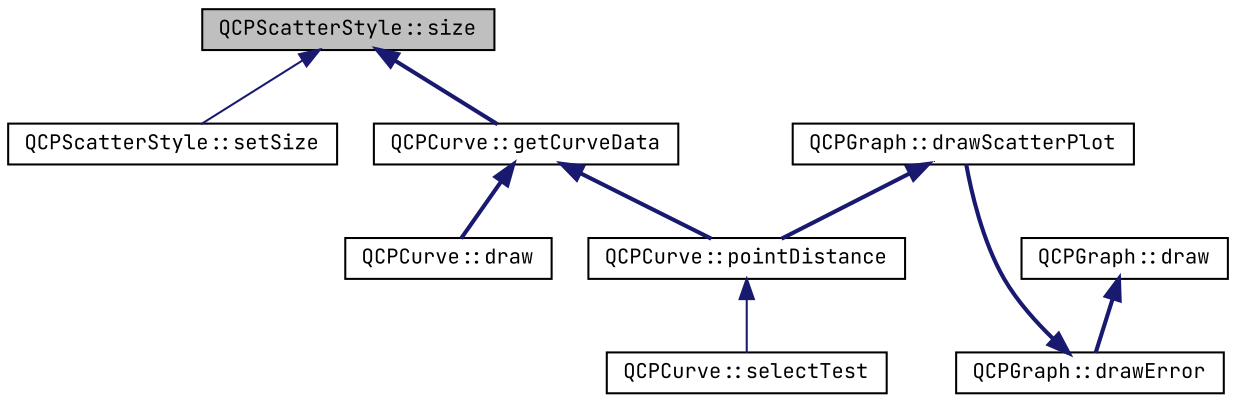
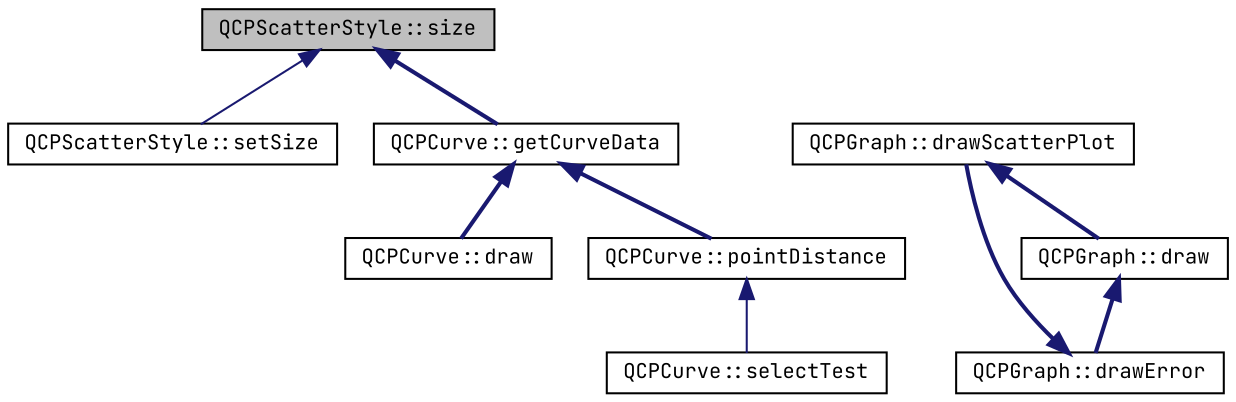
edge "QCPCurve::pointDistance" -> "QCPGraph::drawScatterPlot": now "QCPGraph::draw" -> "QCPGraph::drawScatterPlot"
